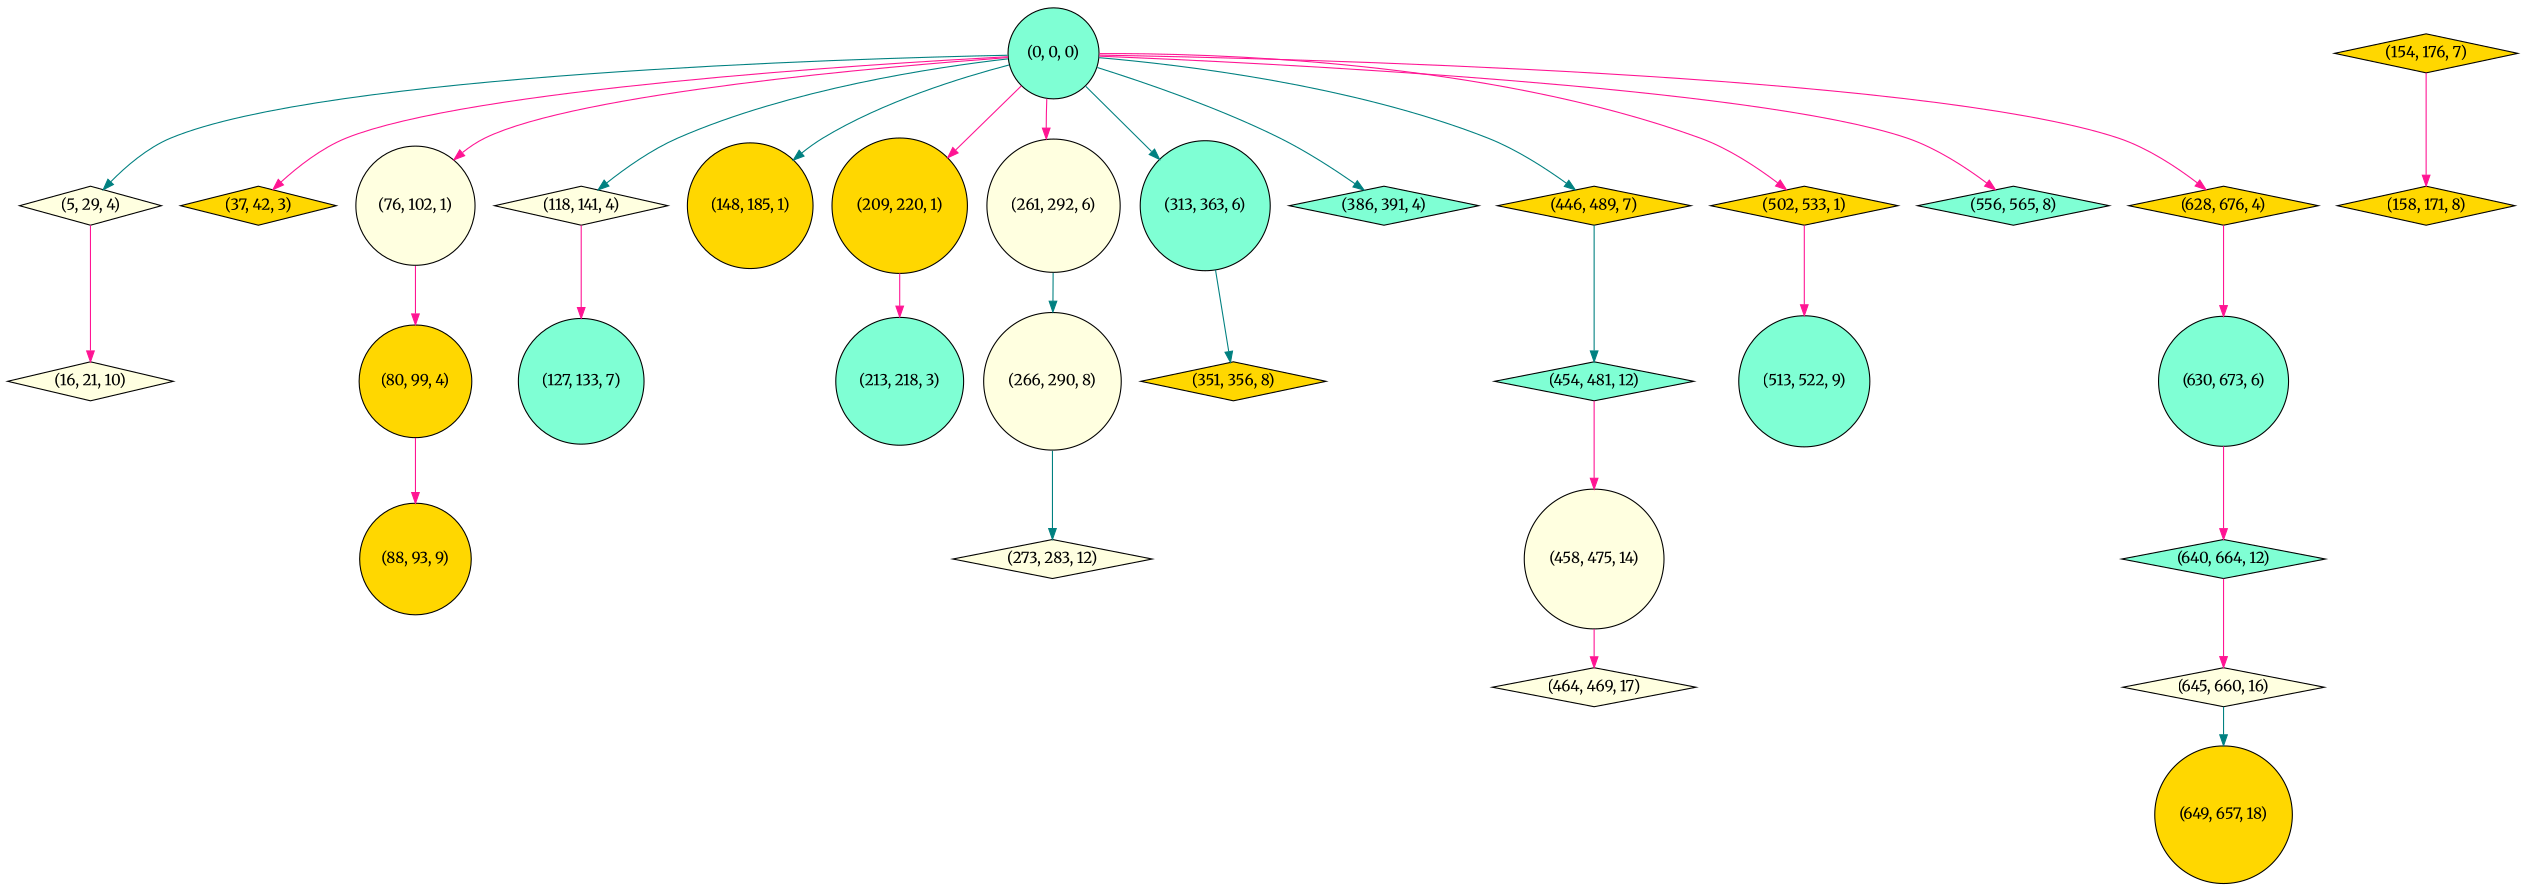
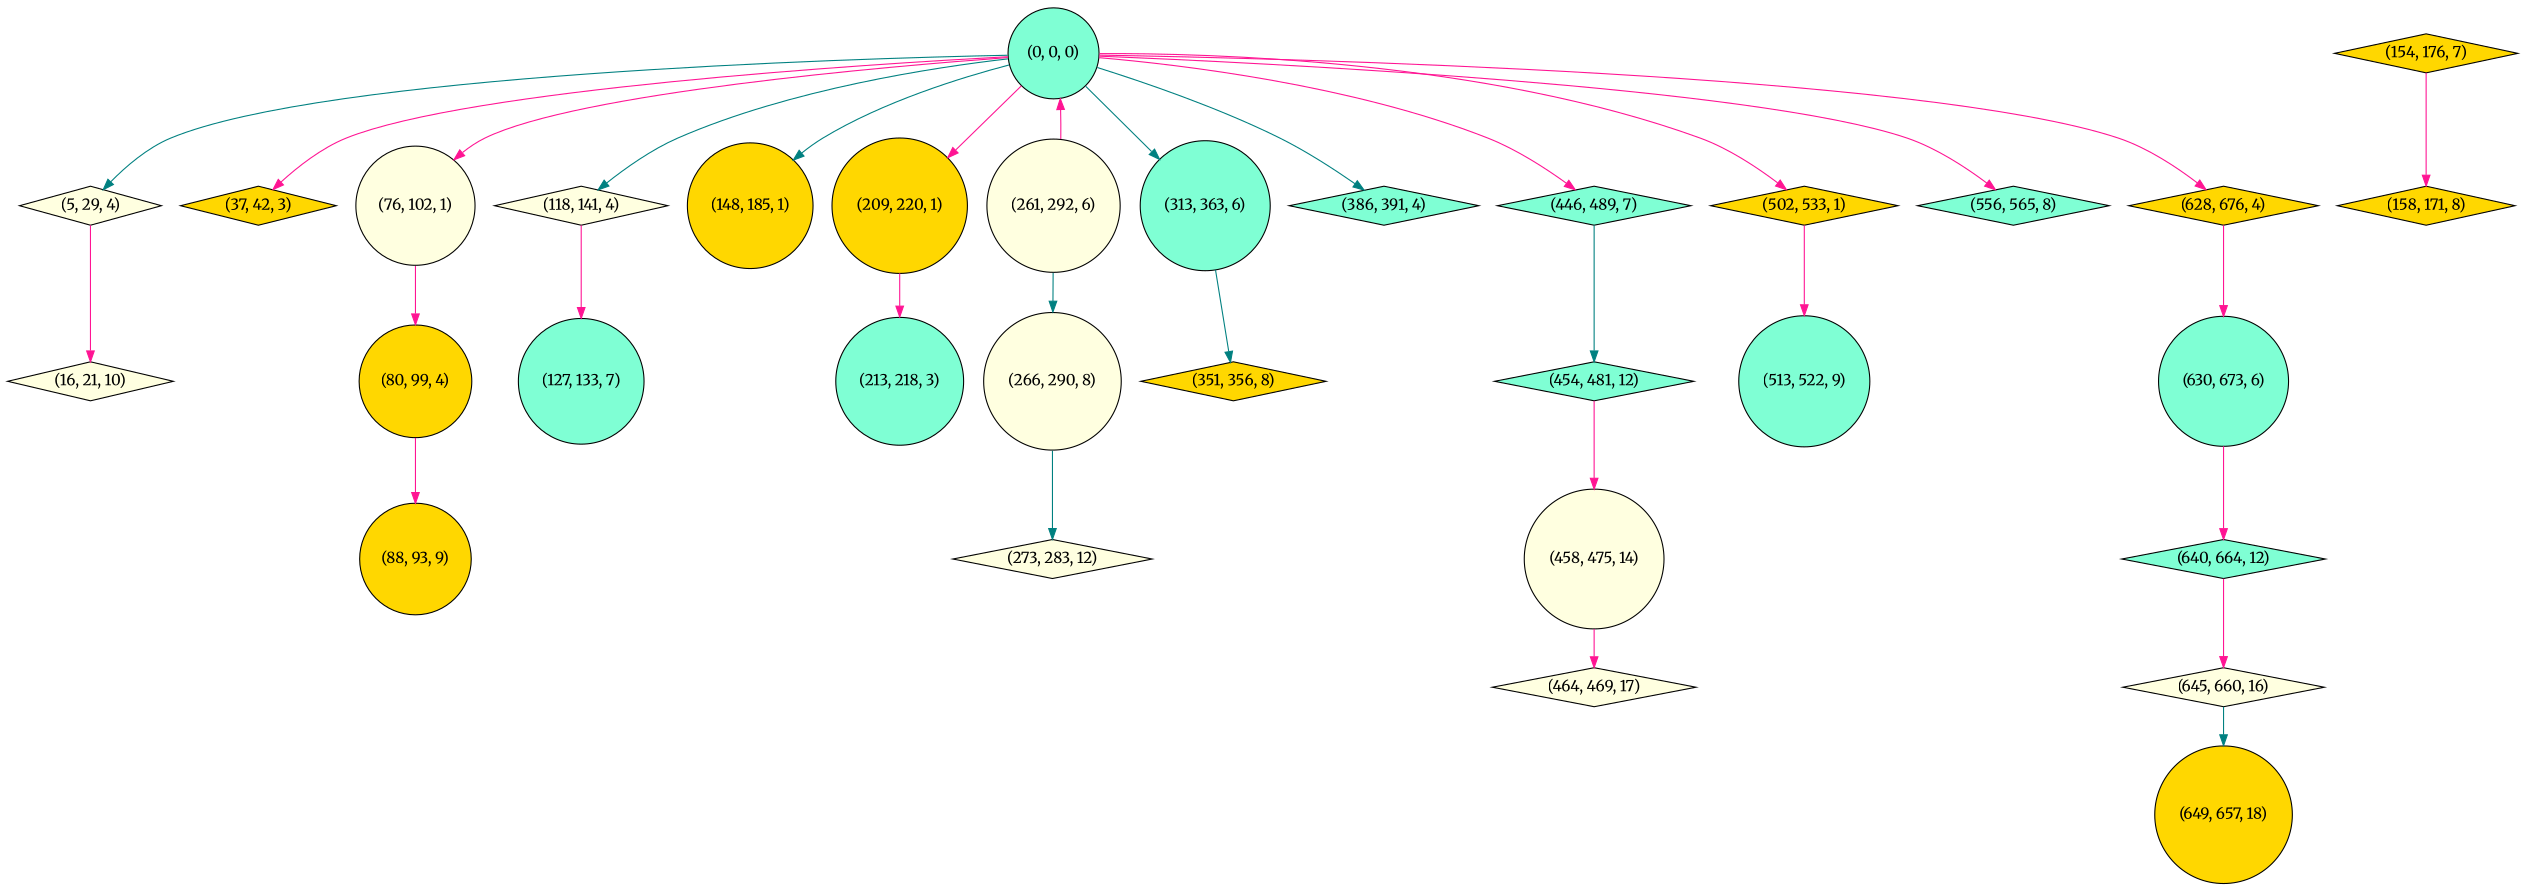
edge "(0, 0, 0)" -> "(446, 489, 7)": color teal -> deeppink
edge "(0, 0, 0)" -> "(261, 292, 6)": reversed
node "(446, 489, 7)": fillcolor gold -> aquamarine
